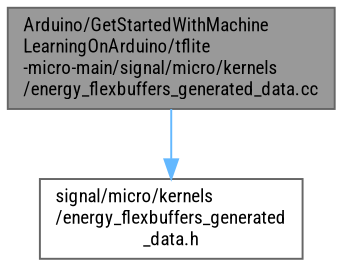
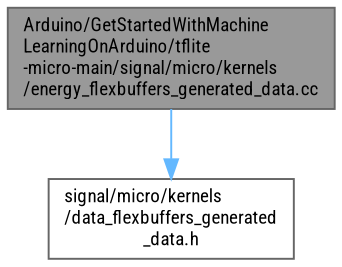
node "signal/micro/kernels /energy_flexbuffers_generated _data.h": label "signal/micro/kernels /energy_flexbuffers_generated _data.h" -> "signal/micro/kernels /data_flexbuffers_generated _data.h"
